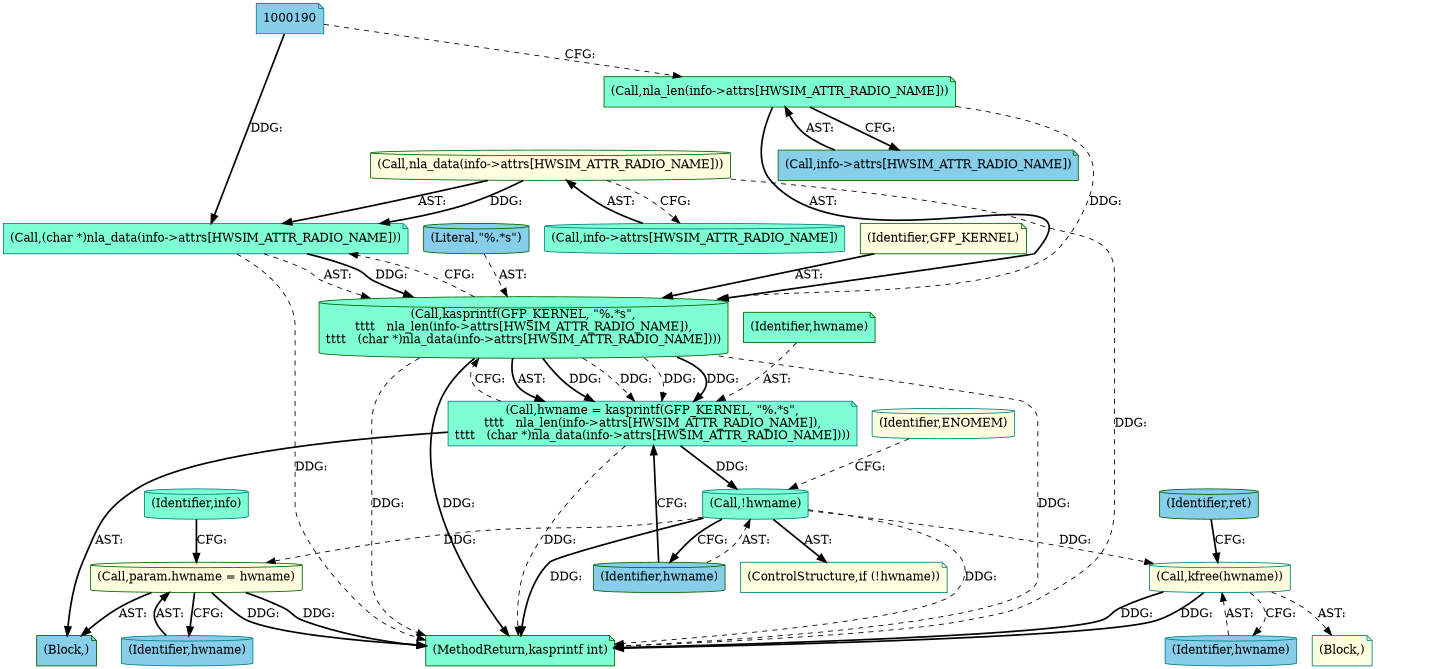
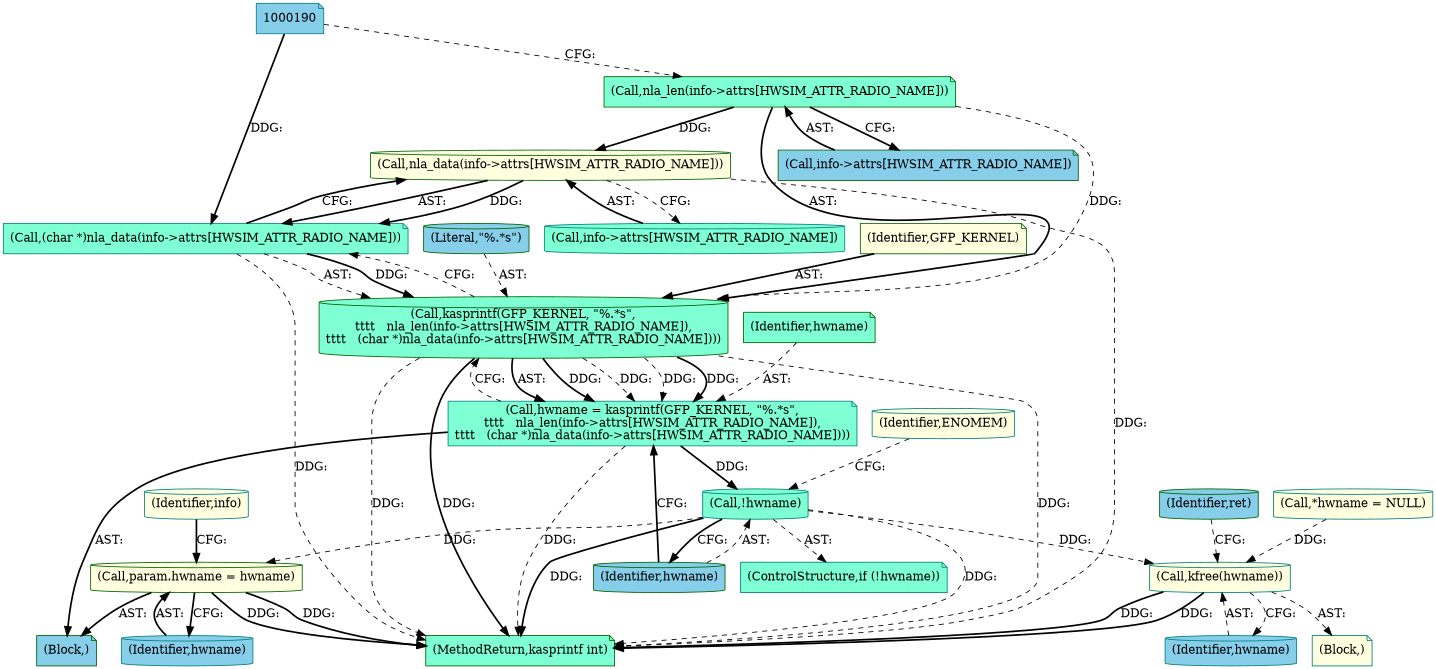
edge "(Call,nla_len(info->attrs[HWSIM_ATTR_RADIO_NAME]))" -> "(Call,nla_data(info->attrs[HWSIM_ATTR_RADIO_NAME]))": added, label "DDG:"
edge "(Call,(char *)nla_data(info->attrs[HWSIM_ATTR_RADIO_NAME]))" -> "(Call,nla_data(info->attrs[HWSIM_ATTR_RADIO_NAME]))": added, label "CFG:"
node "(Identifier,info)": fillcolor aquamarine -> lightyellow
node "(Call,*hwname = NULL)": added
edge "(Identifier,ret)" -> "(Call,kfree(hwname))": style bold -> dashed
edge "(Call,!hwname)" -> "(ControlStructure,if (!hwname))": style bold -> dashed
node "(ControlStructure,if (!hwname))": fillcolor lightyellow -> aquamarine
